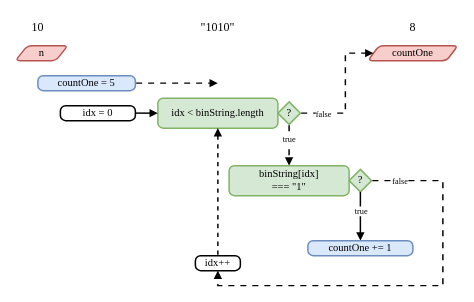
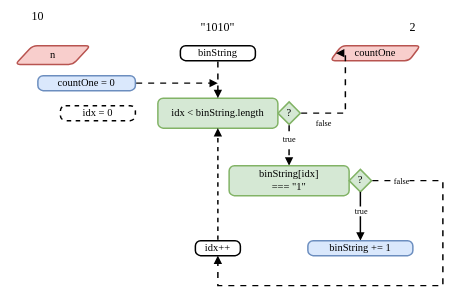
node "10": moved (38, 27) -> (38, 15)
node "8": label "8" -> "2"
node "n": size 53x15 -> 75x19
node "binString": added
node "countOne": moved (413, 53) -> (375, 53)
edge "binString" -> "idx < binString.length": added
node "countOne = 5": label "countOne = 5" -> "countOne = 0"
node "idx = 0": style solid -> dashed
edge "idx = 0" -> "idx < binString.length": removed
node "countOne += 1": label "countOne += 1" -> "binString += 1"
node "idx++": moved (218, 263) -> (218, 248)
